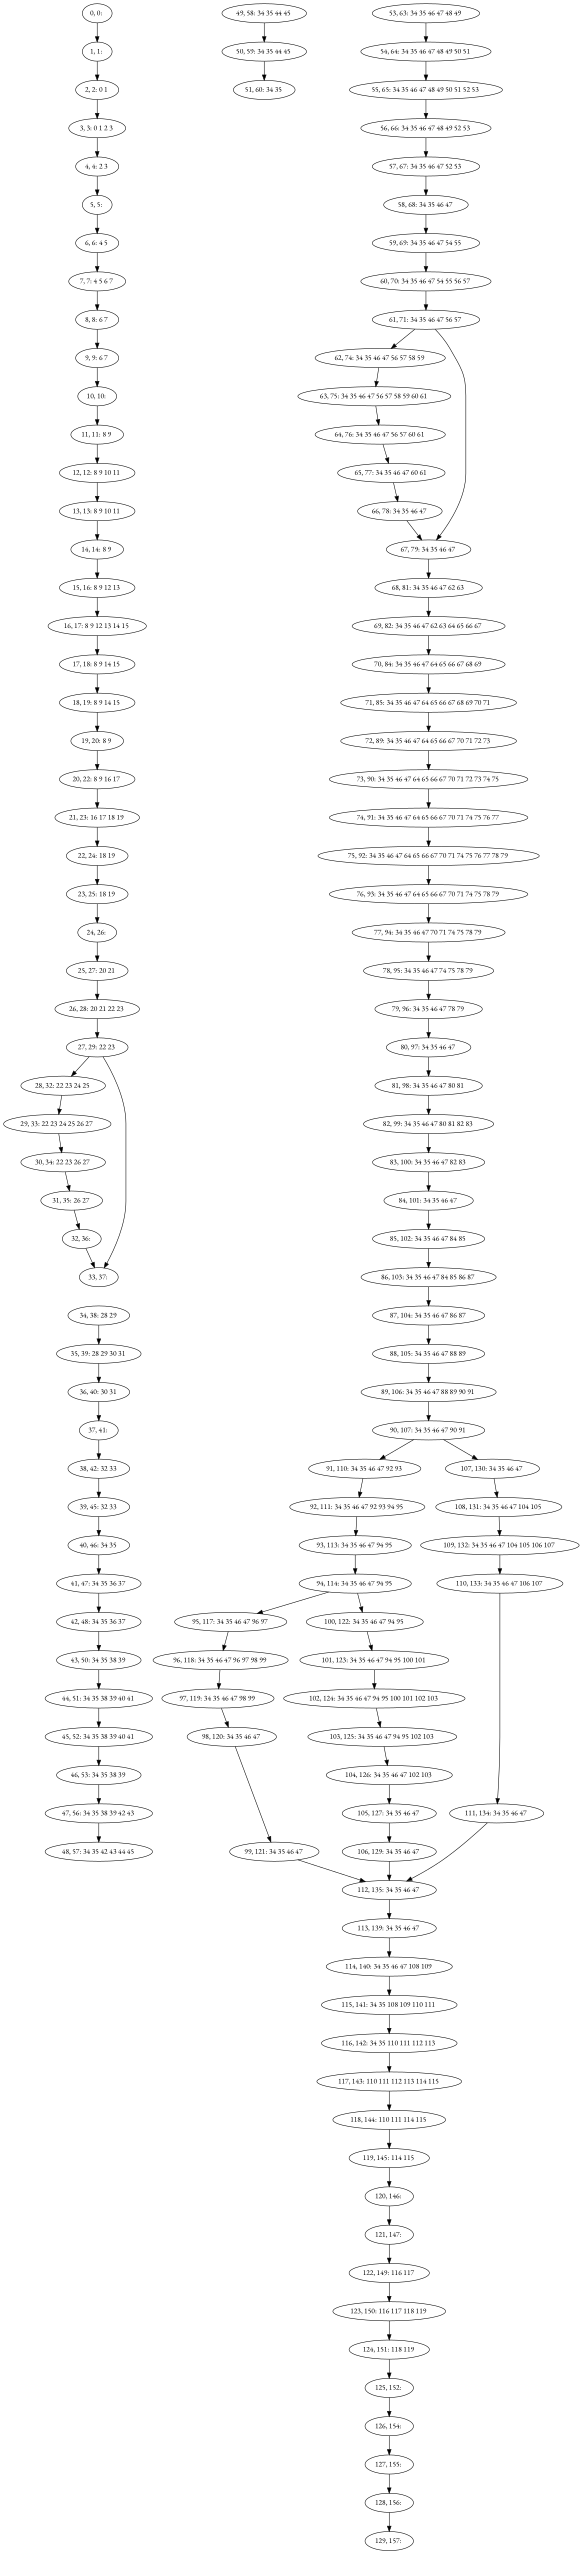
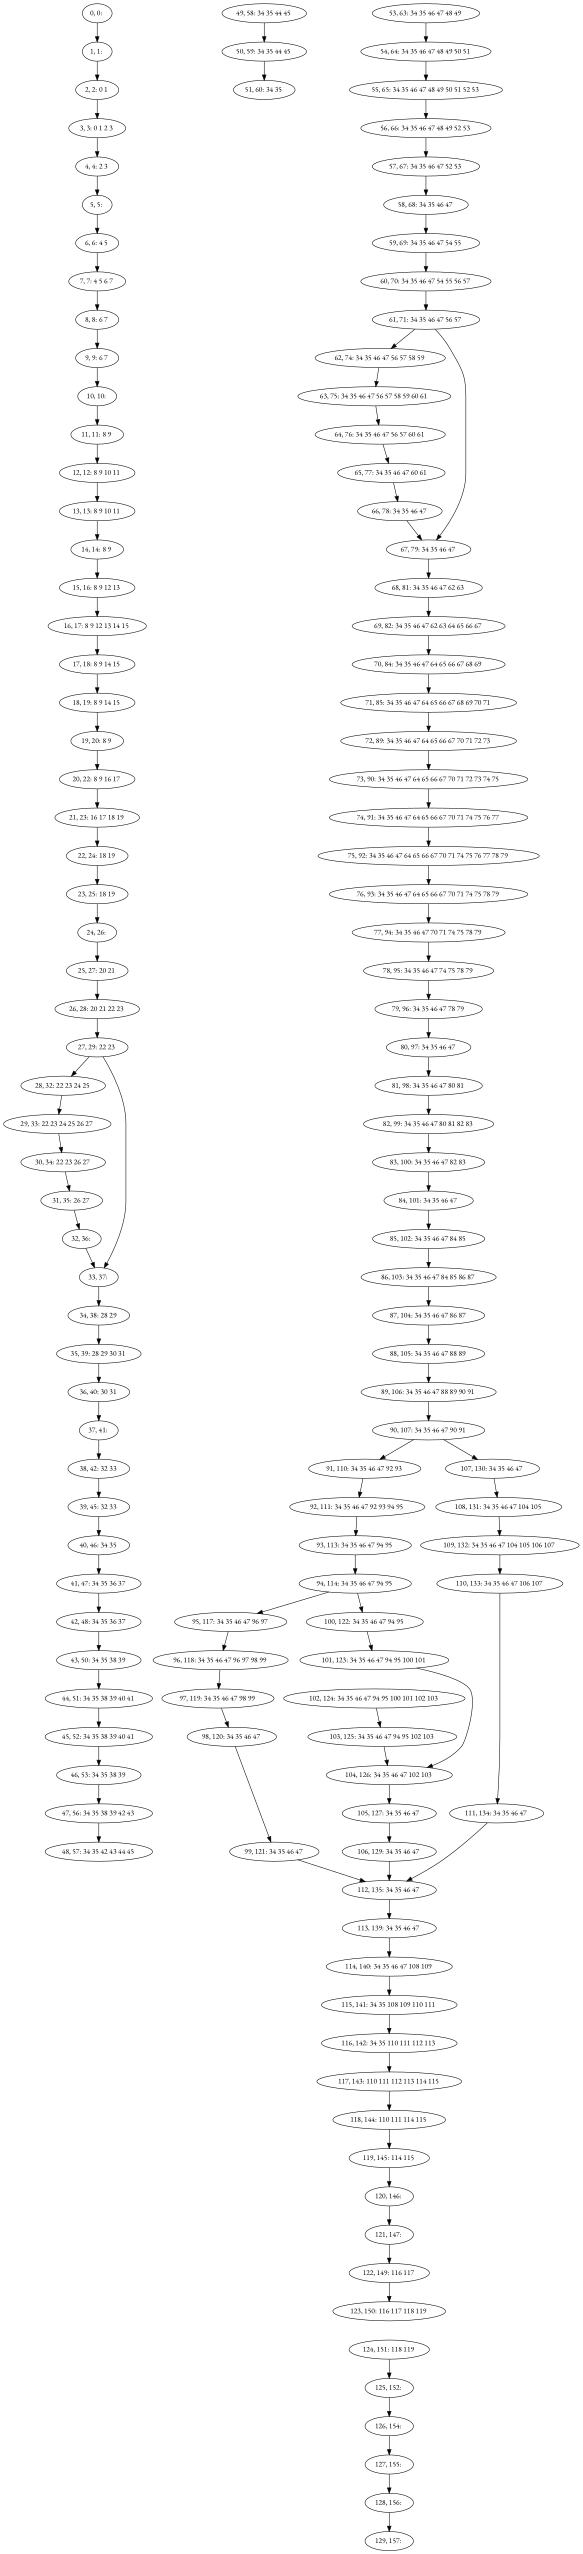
edge "33, 37:" -> "34, 38: 28 29": added
edge "101, 123: 34 35 46 47 94 95 100 101" -> "102, 124: 34 35 46 47 94 95 100 101 102 103": now "101, 123: 34 35 46 47 94 95 100 101" -> "104, 126: 34 35 46 47 102 103"
edge "123, 150: 116 117 118 119" -> "124, 151: 118 119": removed
